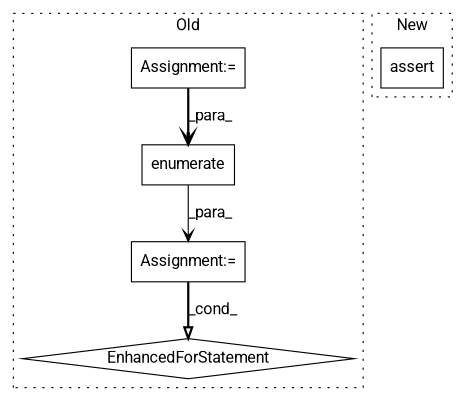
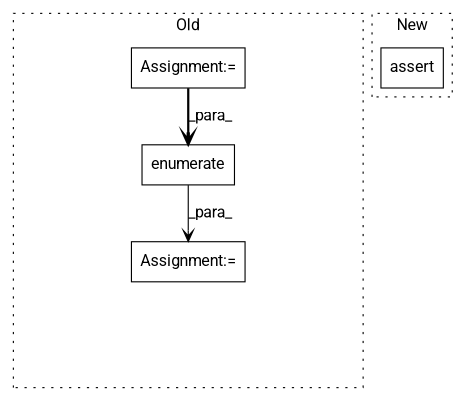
node "EnhancedForStatement": removed
